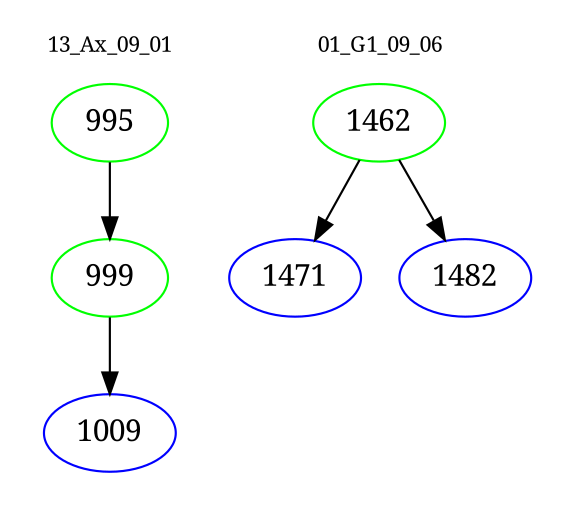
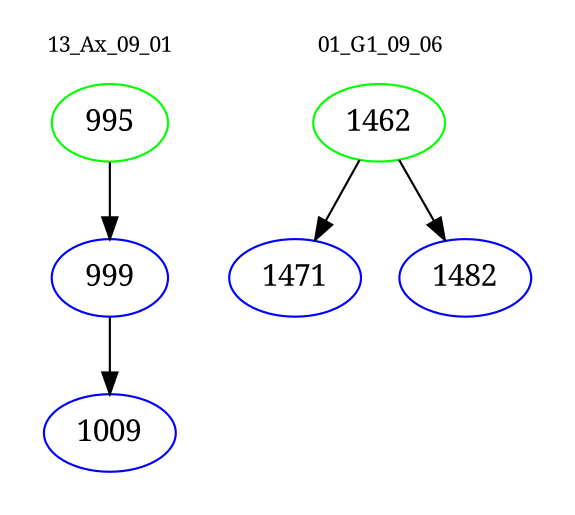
node "999": color green -> blue
